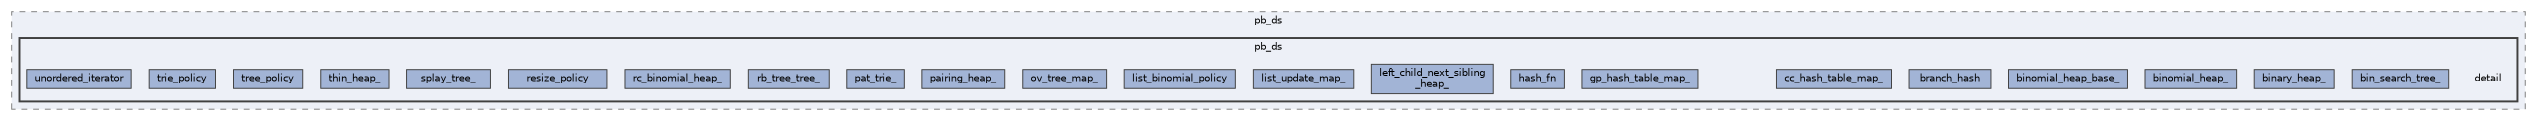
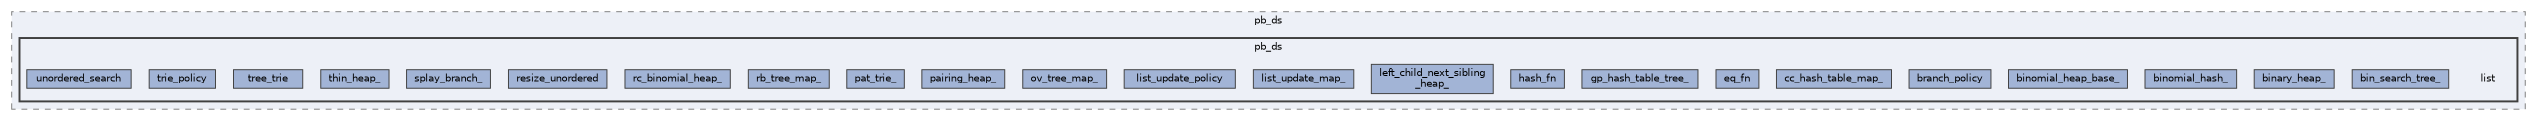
node "unordered_iterator": label "unordered_iterator" -> "unordered_search"
node "tree_policy": label "tree_policy" -> "tree_trie"
node "splay_tree_": label "splay_tree_" -> "splay_branch_"
node "resize_policy": label "resize_policy" -> "resize_unordered"
node "rb_tree_tree_": label "rb_tree_tree_" -> "rb_tree_map_"
node "list_binomial_policy": label "list_binomial_policy" -> "list_update_policy"
node "gp_hash_table_map_": label "gp_hash_table_map_" -> "gp_hash_table_tree_"
node "eq_fn": added
node "branch_hash": label "branch_hash" -> "branch_policy"
node "binomial_heap_": label "binomial_heap_" -> "binomial_hash_"
node "detail": label "detail" -> "list"
